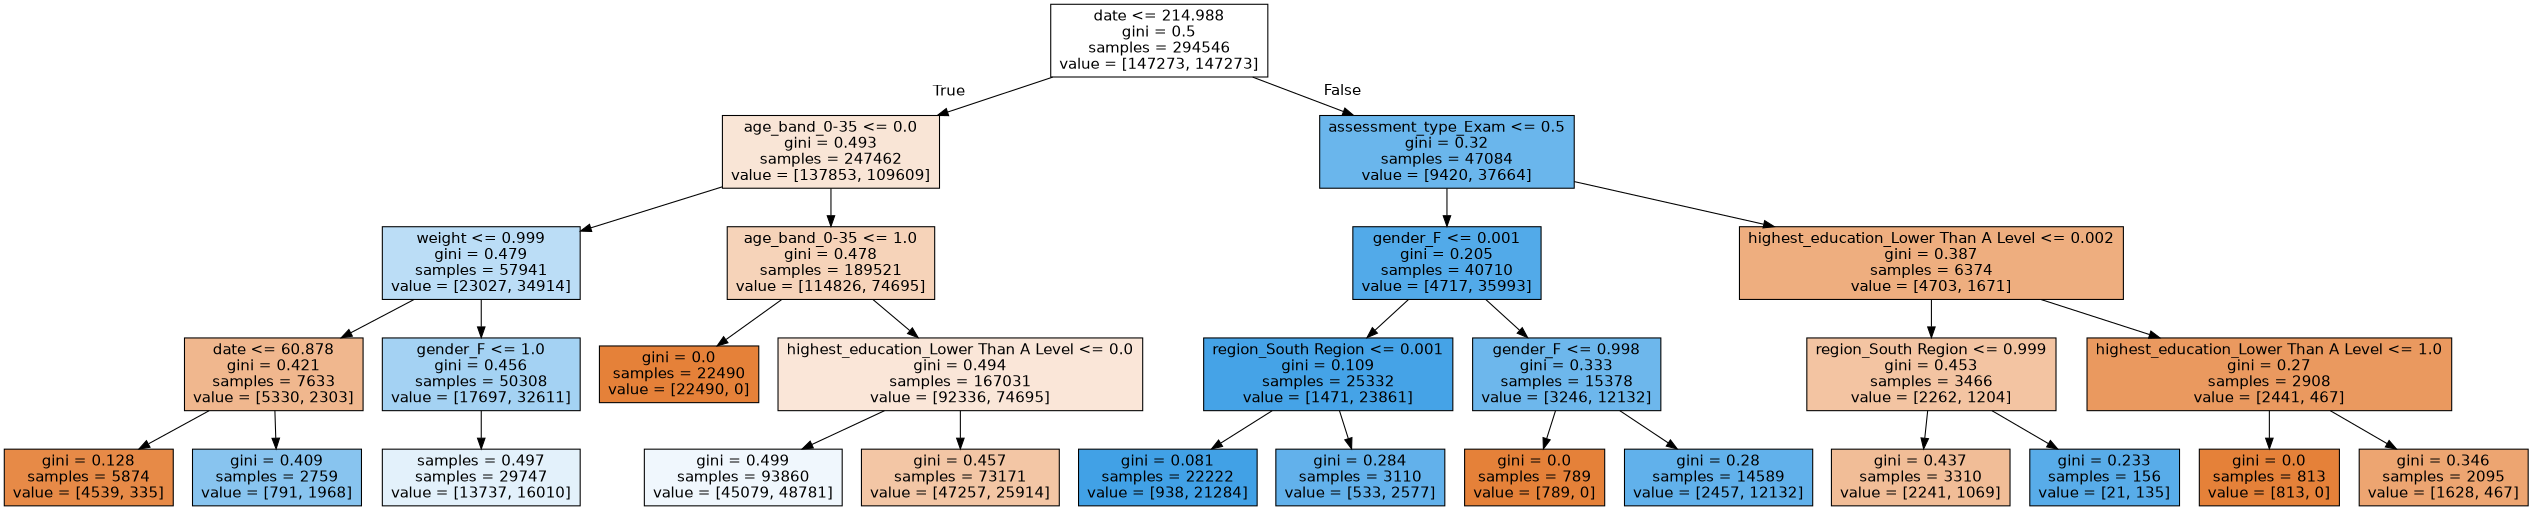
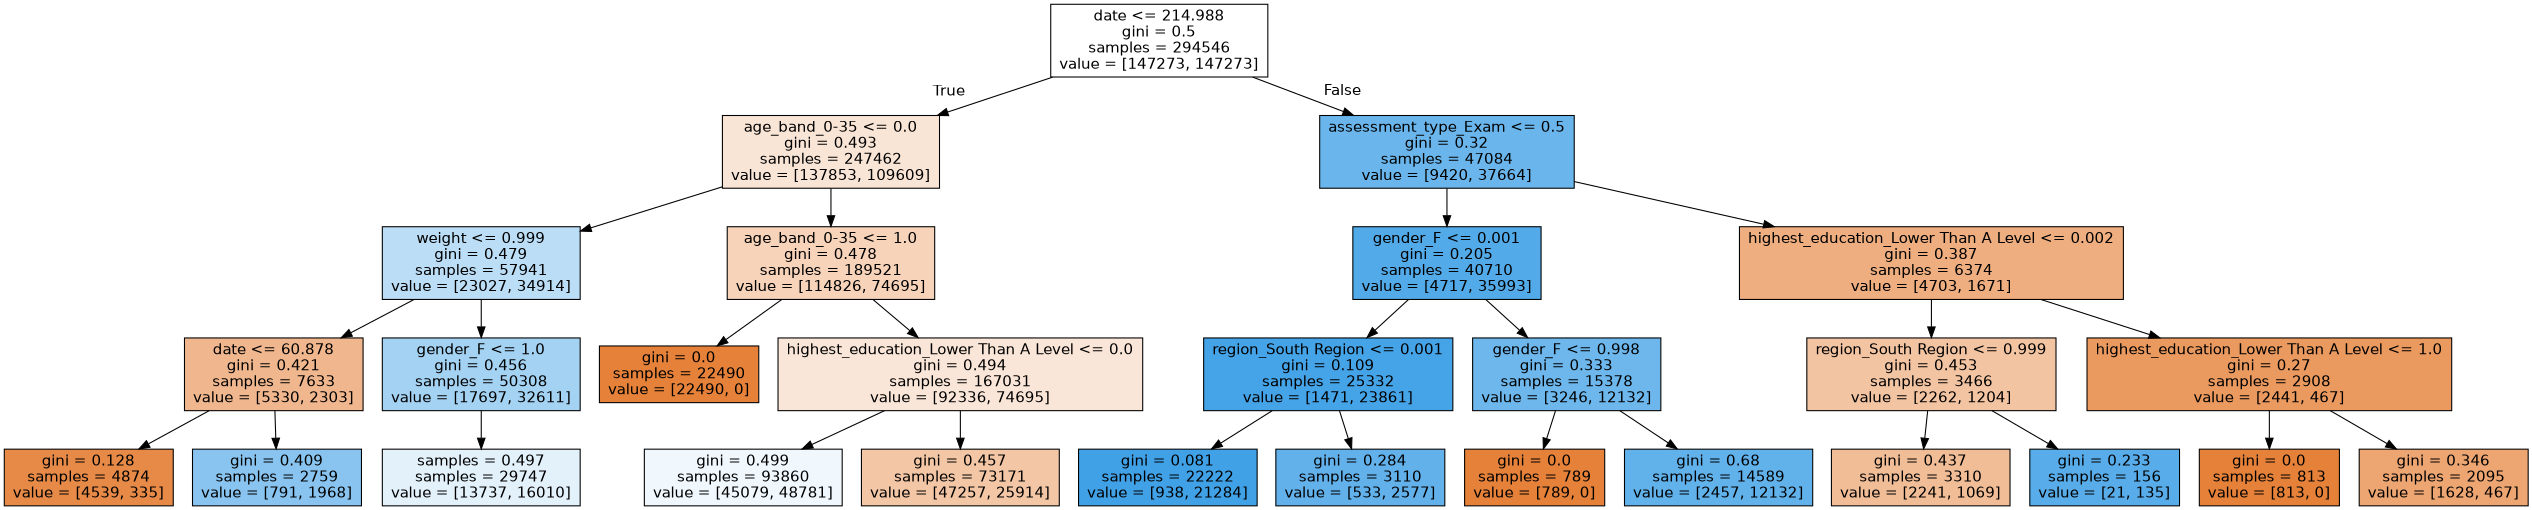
node "gini = 0.128 samples = 5874 value = [4539, 335]": label "gini = 0.128 samples = 5874 value = [4539, 335]" -> "gini = 0.128 samples = 4874 value = [4539, 335]"
node "gini = 0.28 samples = 14589 value = [2457, 12132]": label "gini = 0.28 samples = 14589 value = [2457, 12132]" -> "gini = 0.68 samples = 14589 value = [2457, 12132]"
